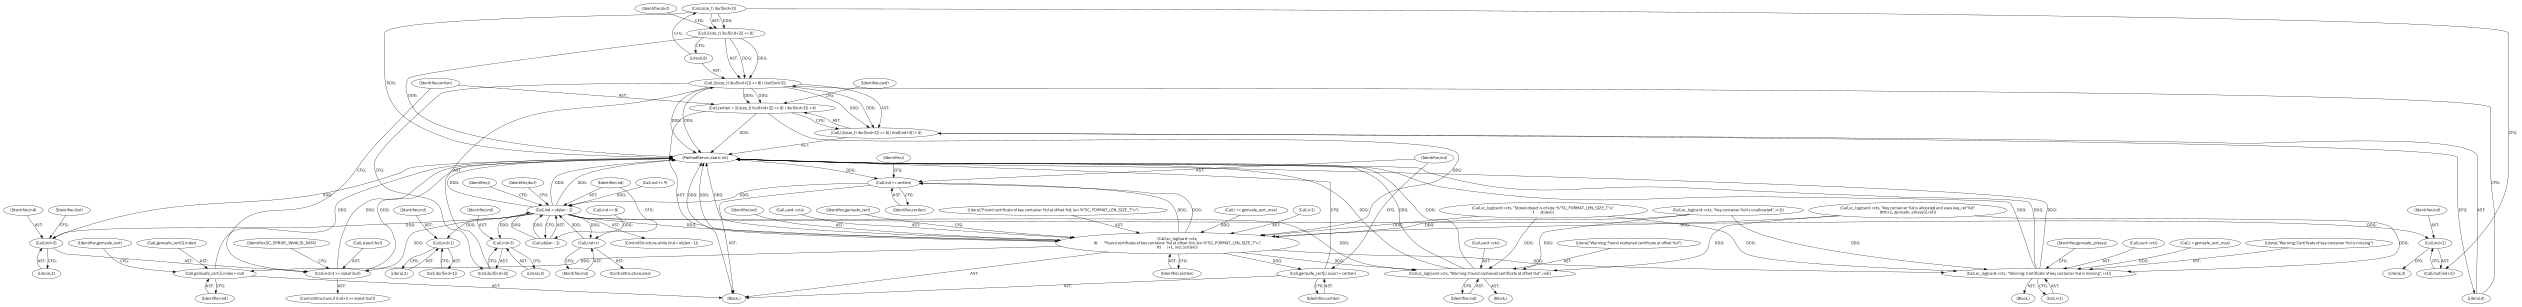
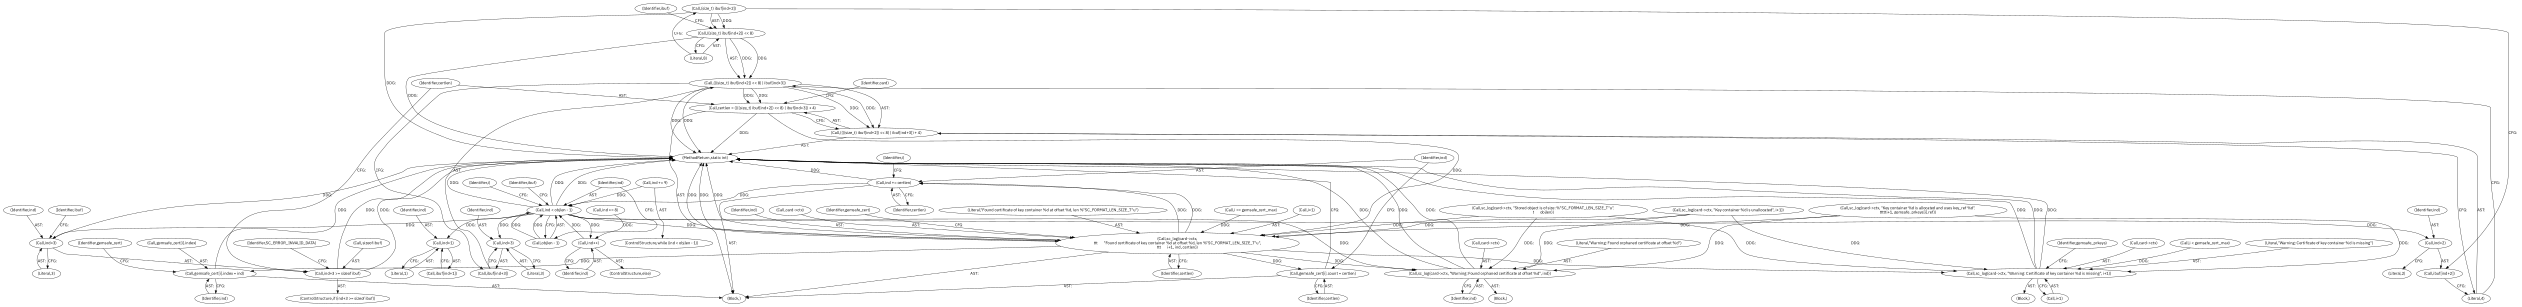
edge "(Literal,8)" -> "(Call,(((size_t) ibuf[ind+2]) << 8) | ibuf[ind+3])": now "(Literal,8)" -> "(Call,((size_t) ibuf[ind+2]) << 8)"
edge "(MethodReturn,static int)" -> "(Call,ind += certlen)": reversed
edge "(Call,ind < objlen - 1)" -> "(ControlStructure,while (ind < objlen - 1))": now "(Call,ind += 9)" -> "(ControlStructure,while (ind < objlen - 1))"
edge "(Call,ind < objlen - 1)" -> "(Call,ind+3 >= sizeof ibuf)": removed, label "DDG:"
edge "(Call,ibuf[ind+2])" -> "(Call,ind+2)": now "(Call,ibuf[ind+2])" -> "(Literal,4)"
